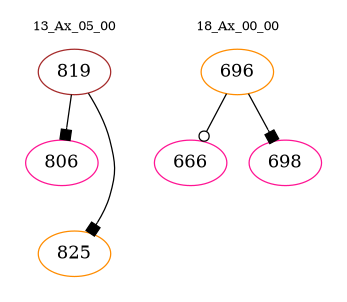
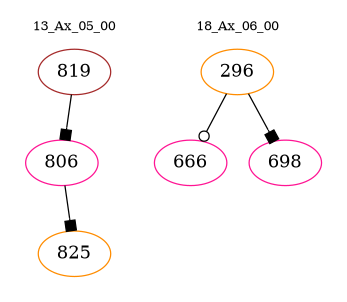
cluster "18_Ax_00_00": label "18_Ax_00_00" -> "18_Ax_06_00"
node "696": label "696" -> "296"
edge "819" -> "825": now "806" -> "825"
